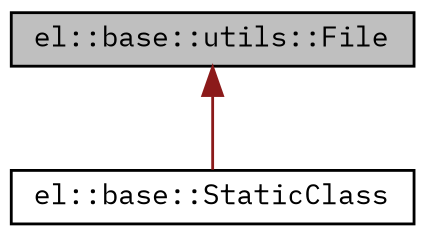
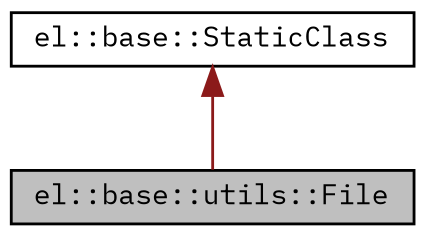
edge "el::base::StaticClass" -> "el::base::utils::File": reversed
